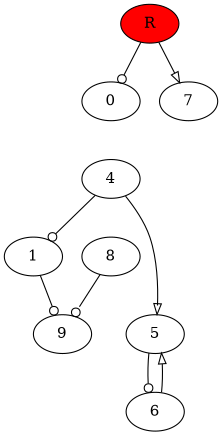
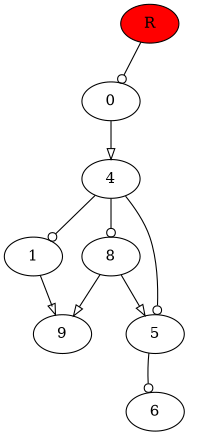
node "7": removed
edge "0" -> "4": added
edge "4" -> "8": added
edge "4" -> "5": arrowhead onormal -> odot
edge "1" -> "9": arrowhead odot -> onormal
edge "8" -> "9": arrowhead odot -> onormal
edge "6" -> "5": now "8" -> "5"
